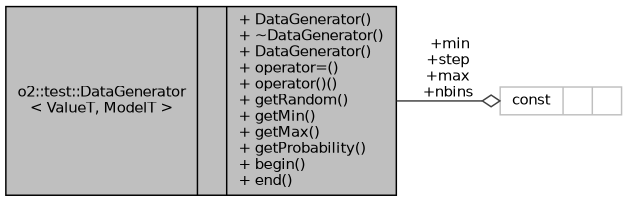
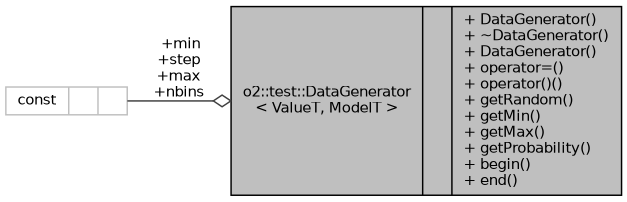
edge "o2::test::DataGenerator" -> "const": reversed
